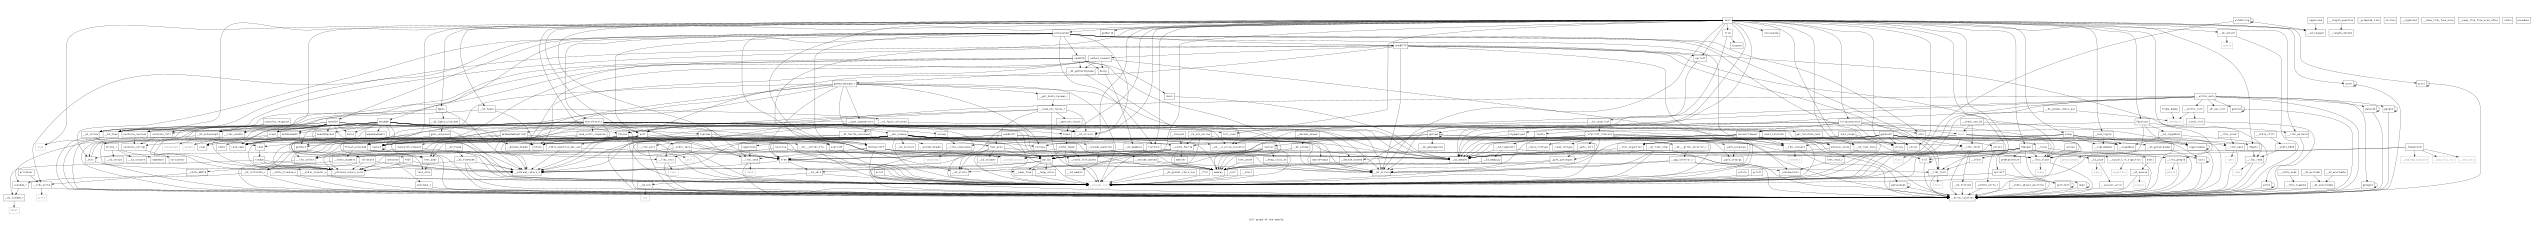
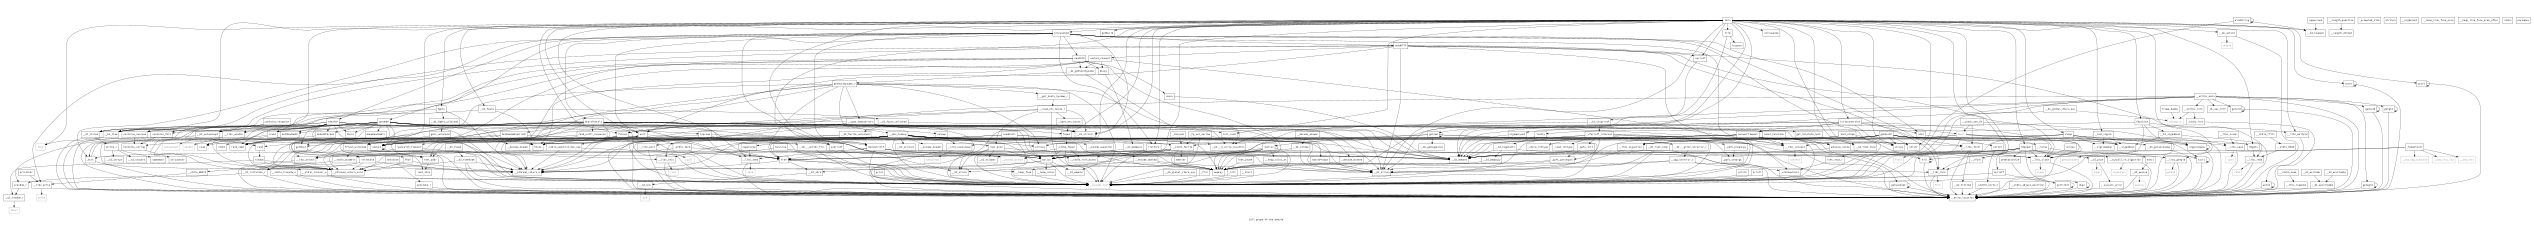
edge "__libc_sigaction" -> "__decode_dotted": now "__libc_sigaction" -> "memcpy"
edge "malloc" -> "__heap_free": now "malloc" -> "__GI_memchr"
edge "__GI_sbrk" -> "__pseudo_call": removed
